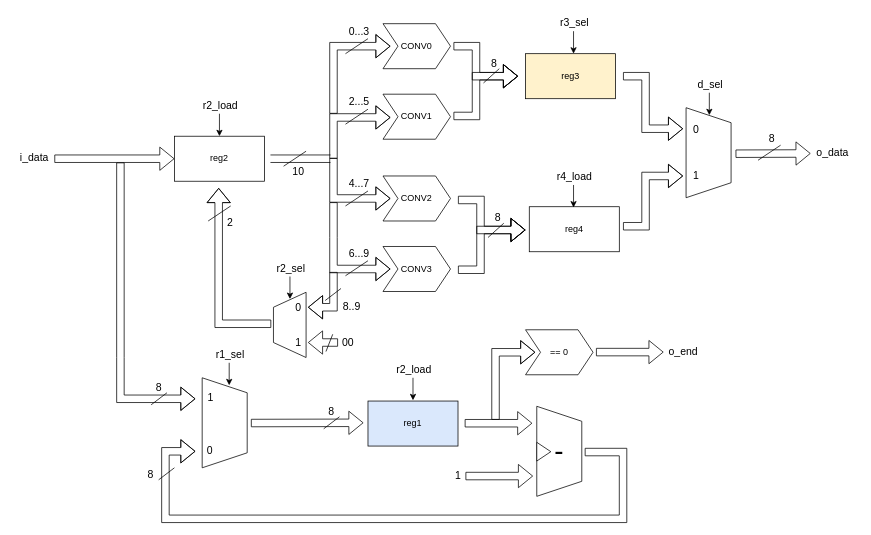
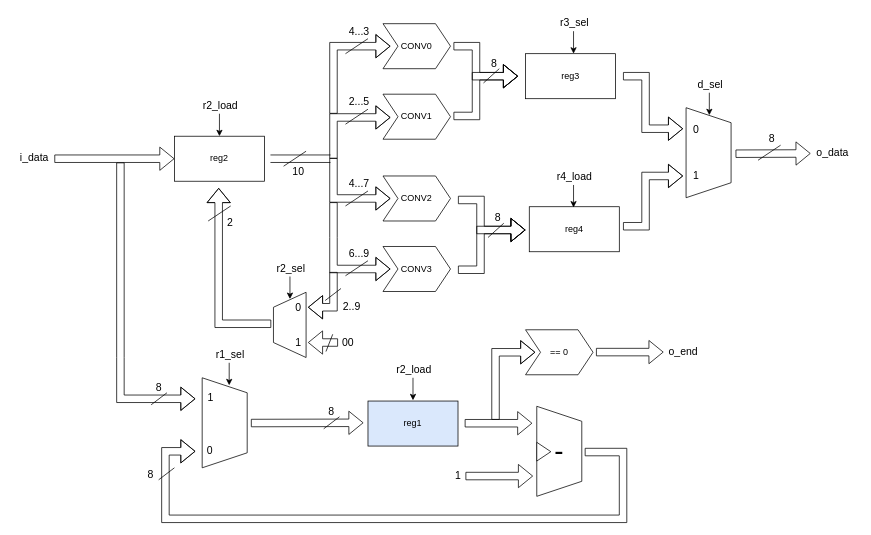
node "0...3": label "0...3" -> "4...3"
node "reg3": fillcolor #fff2cc -> #ffffff
node "8..9": label "8..9" -> "2..9"
